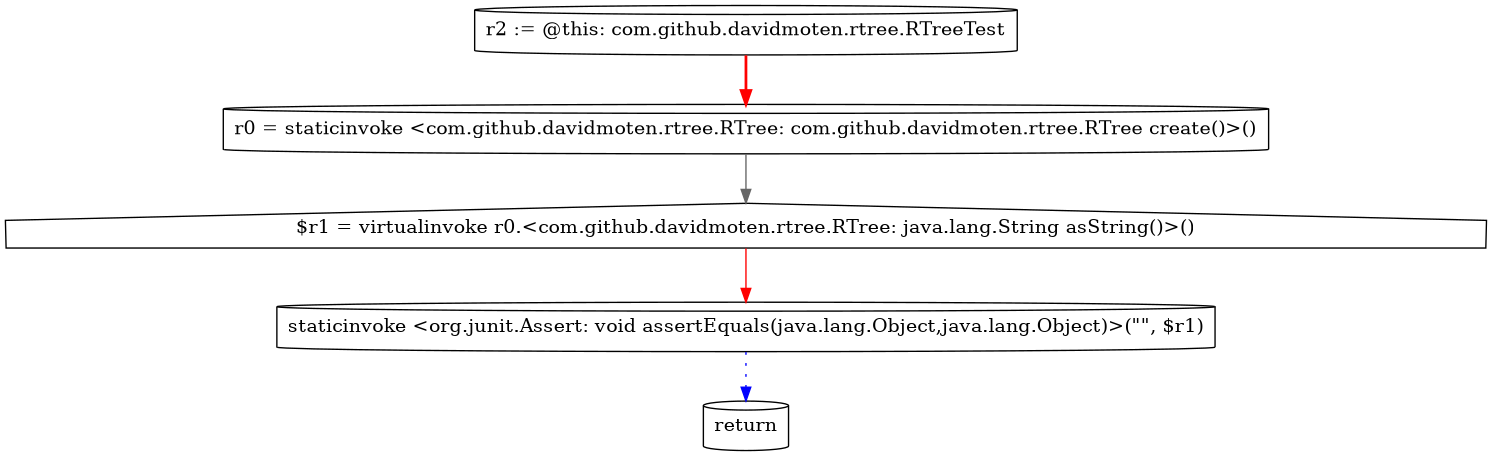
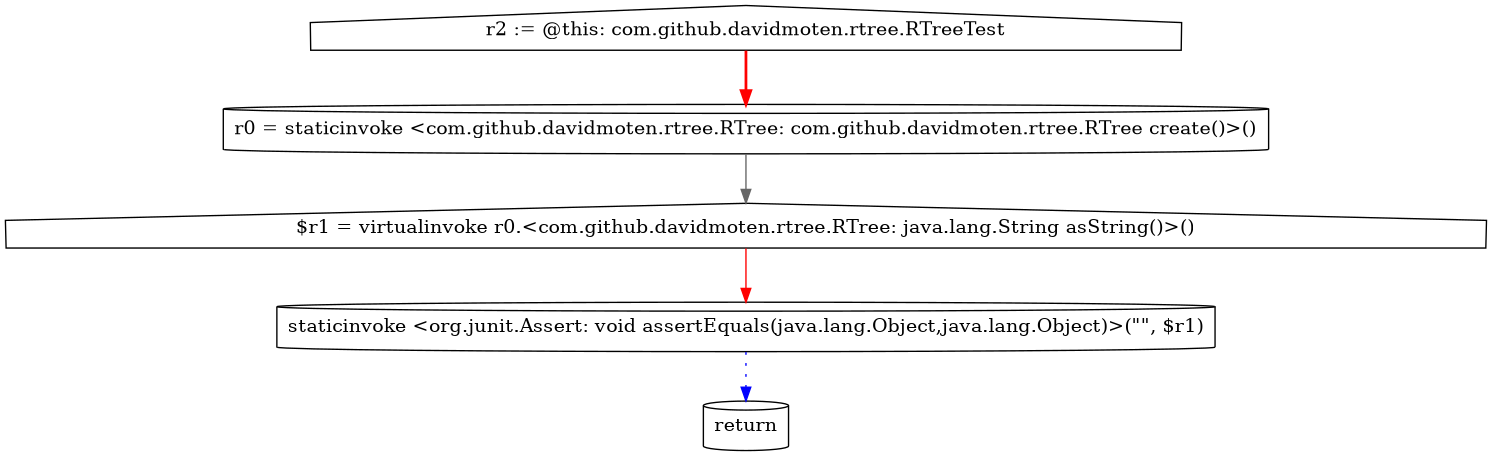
node "r2 := @this: com.github.davidmoten.rtree.RTreeTest": shape cylinder -> house
